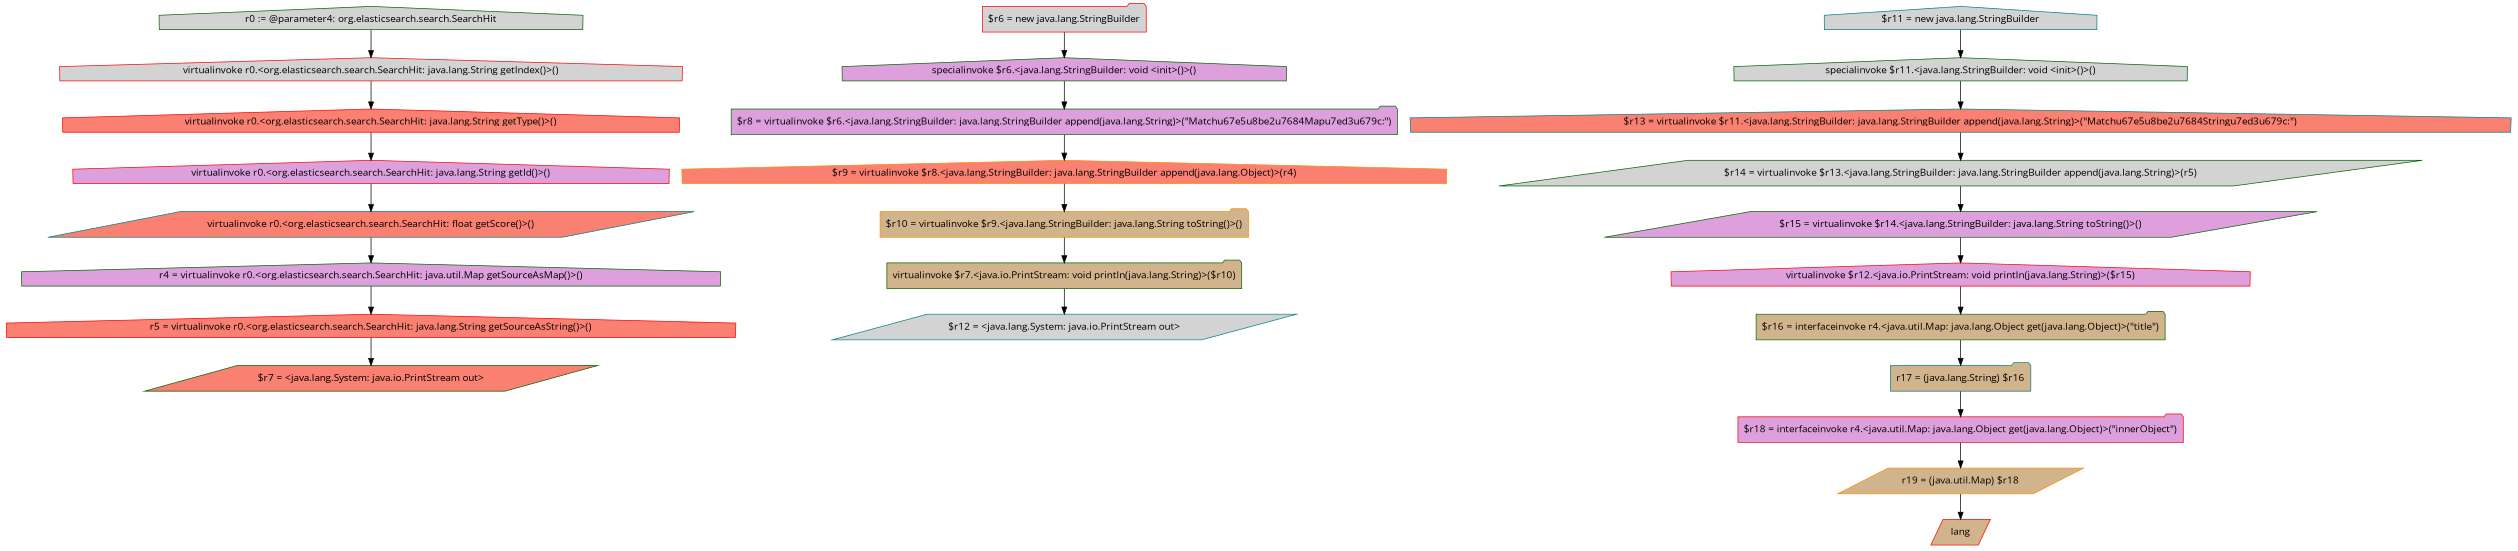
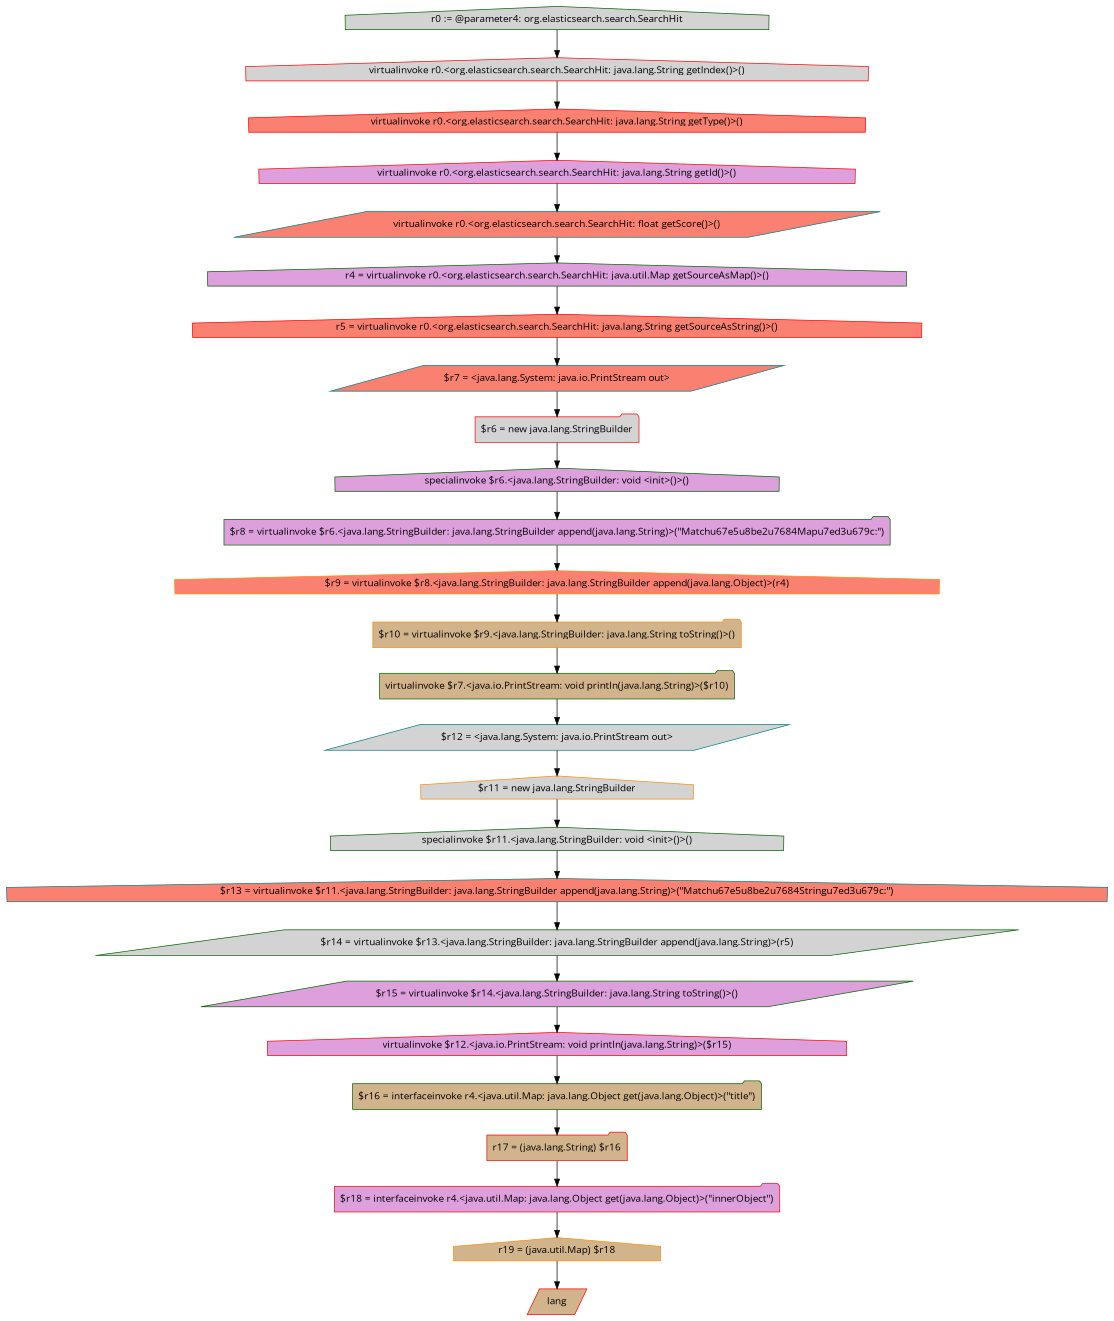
node "$r11 = new java.lang.StringBuilder": color teal -> darkorange
node "$r7 = <java.lang.System: java.io.PrintStream out>": color darkgreen -> teal
node "r17 = (java.lang.String) $r16": color teal -> red
edge "$r7 = <java.lang.System: java.io.PrintStream out>" -> "$r6 = new java.lang.StringBuilder": added
node "r19 = (java.util.Map) $r18": shape parallelogram -> house
edge "$r12 = <java.lang.System: java.io.PrintStream out>" -> "$r11 = new java.lang.StringBuilder": added
